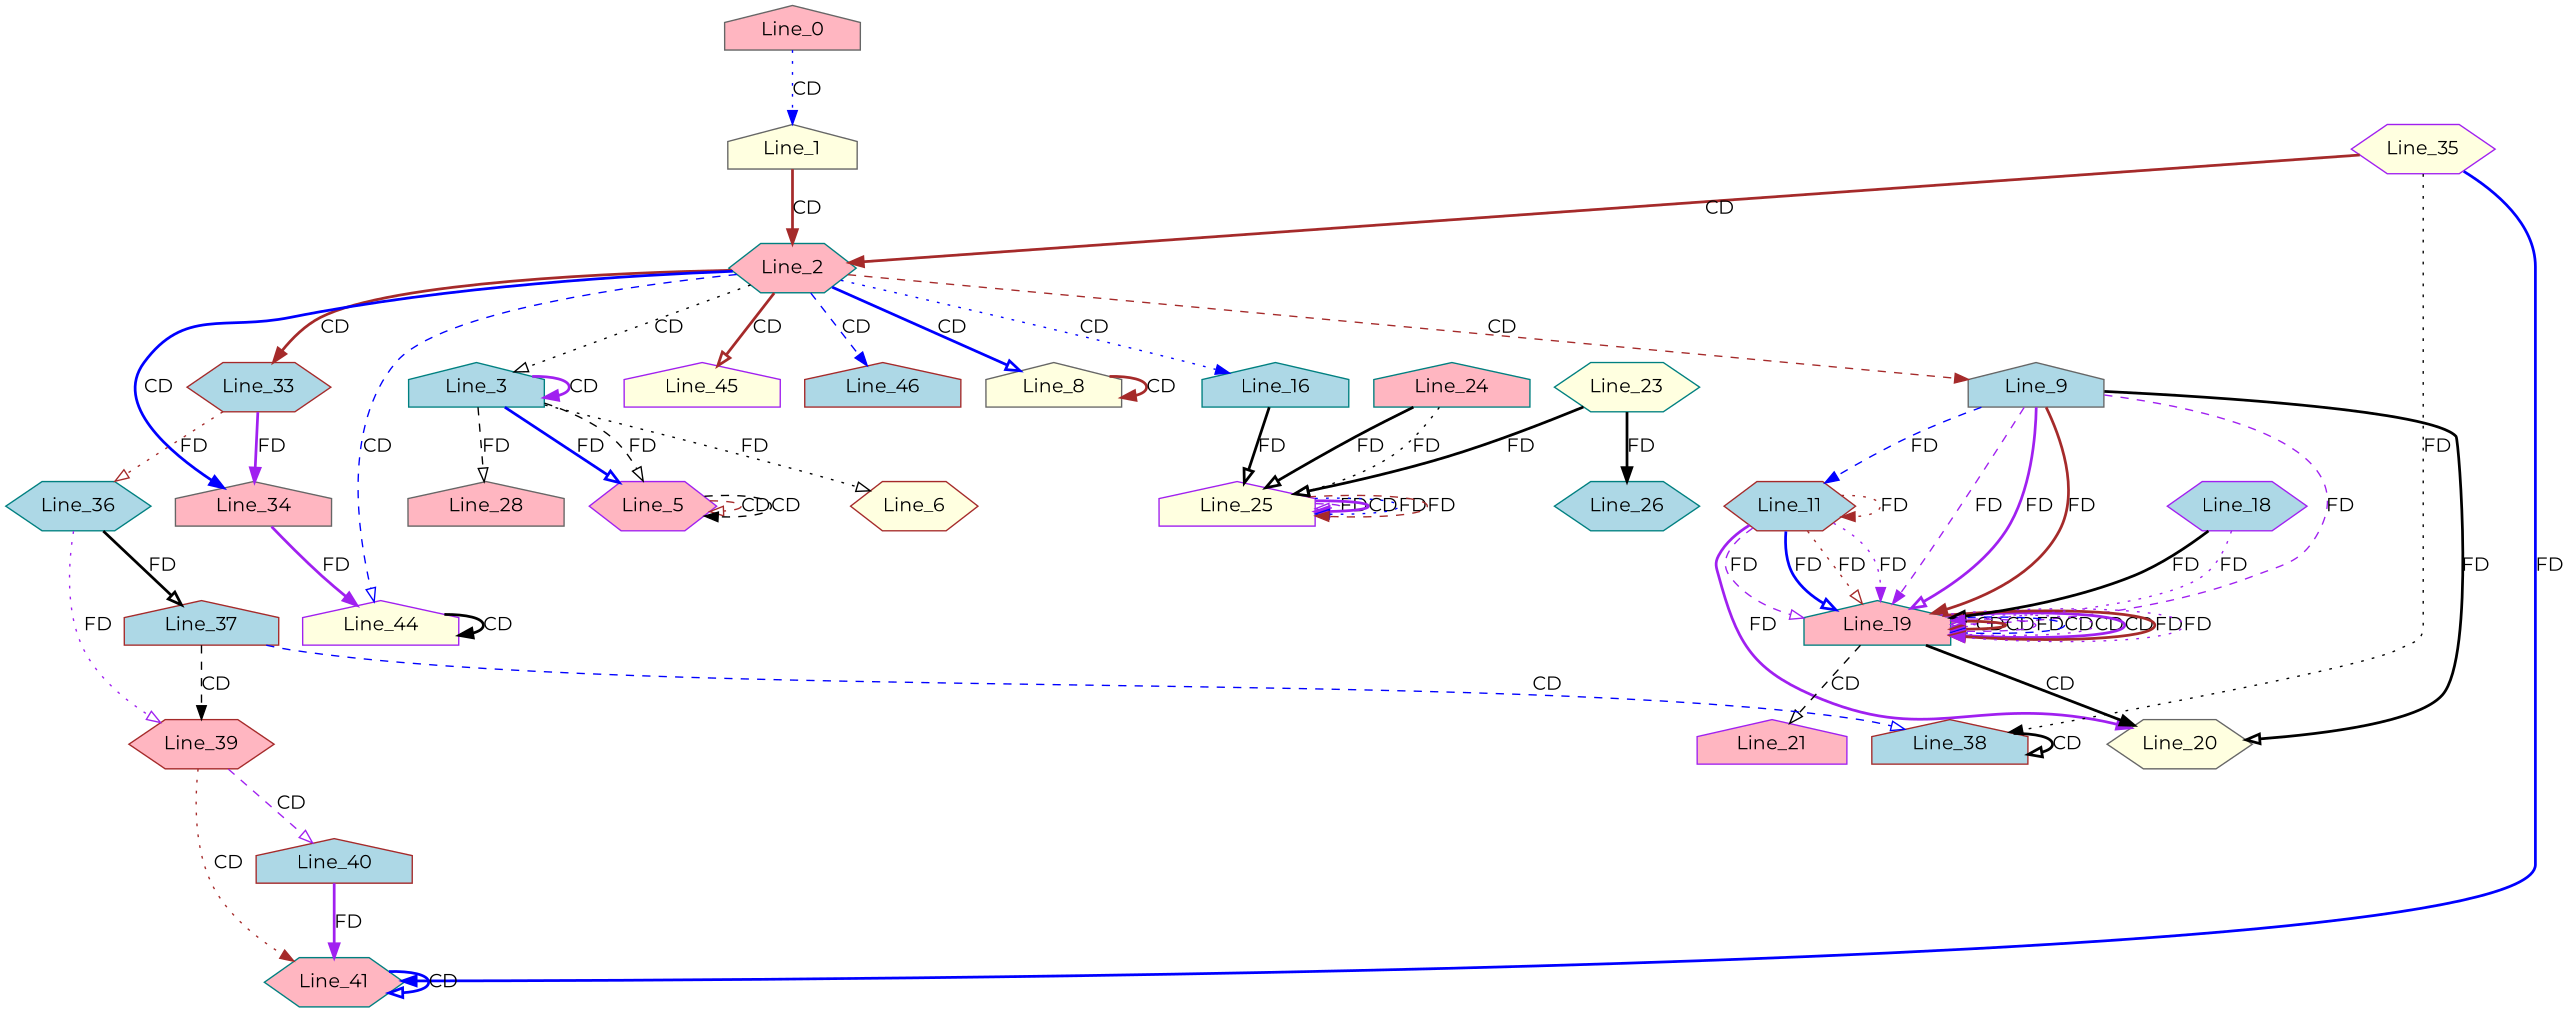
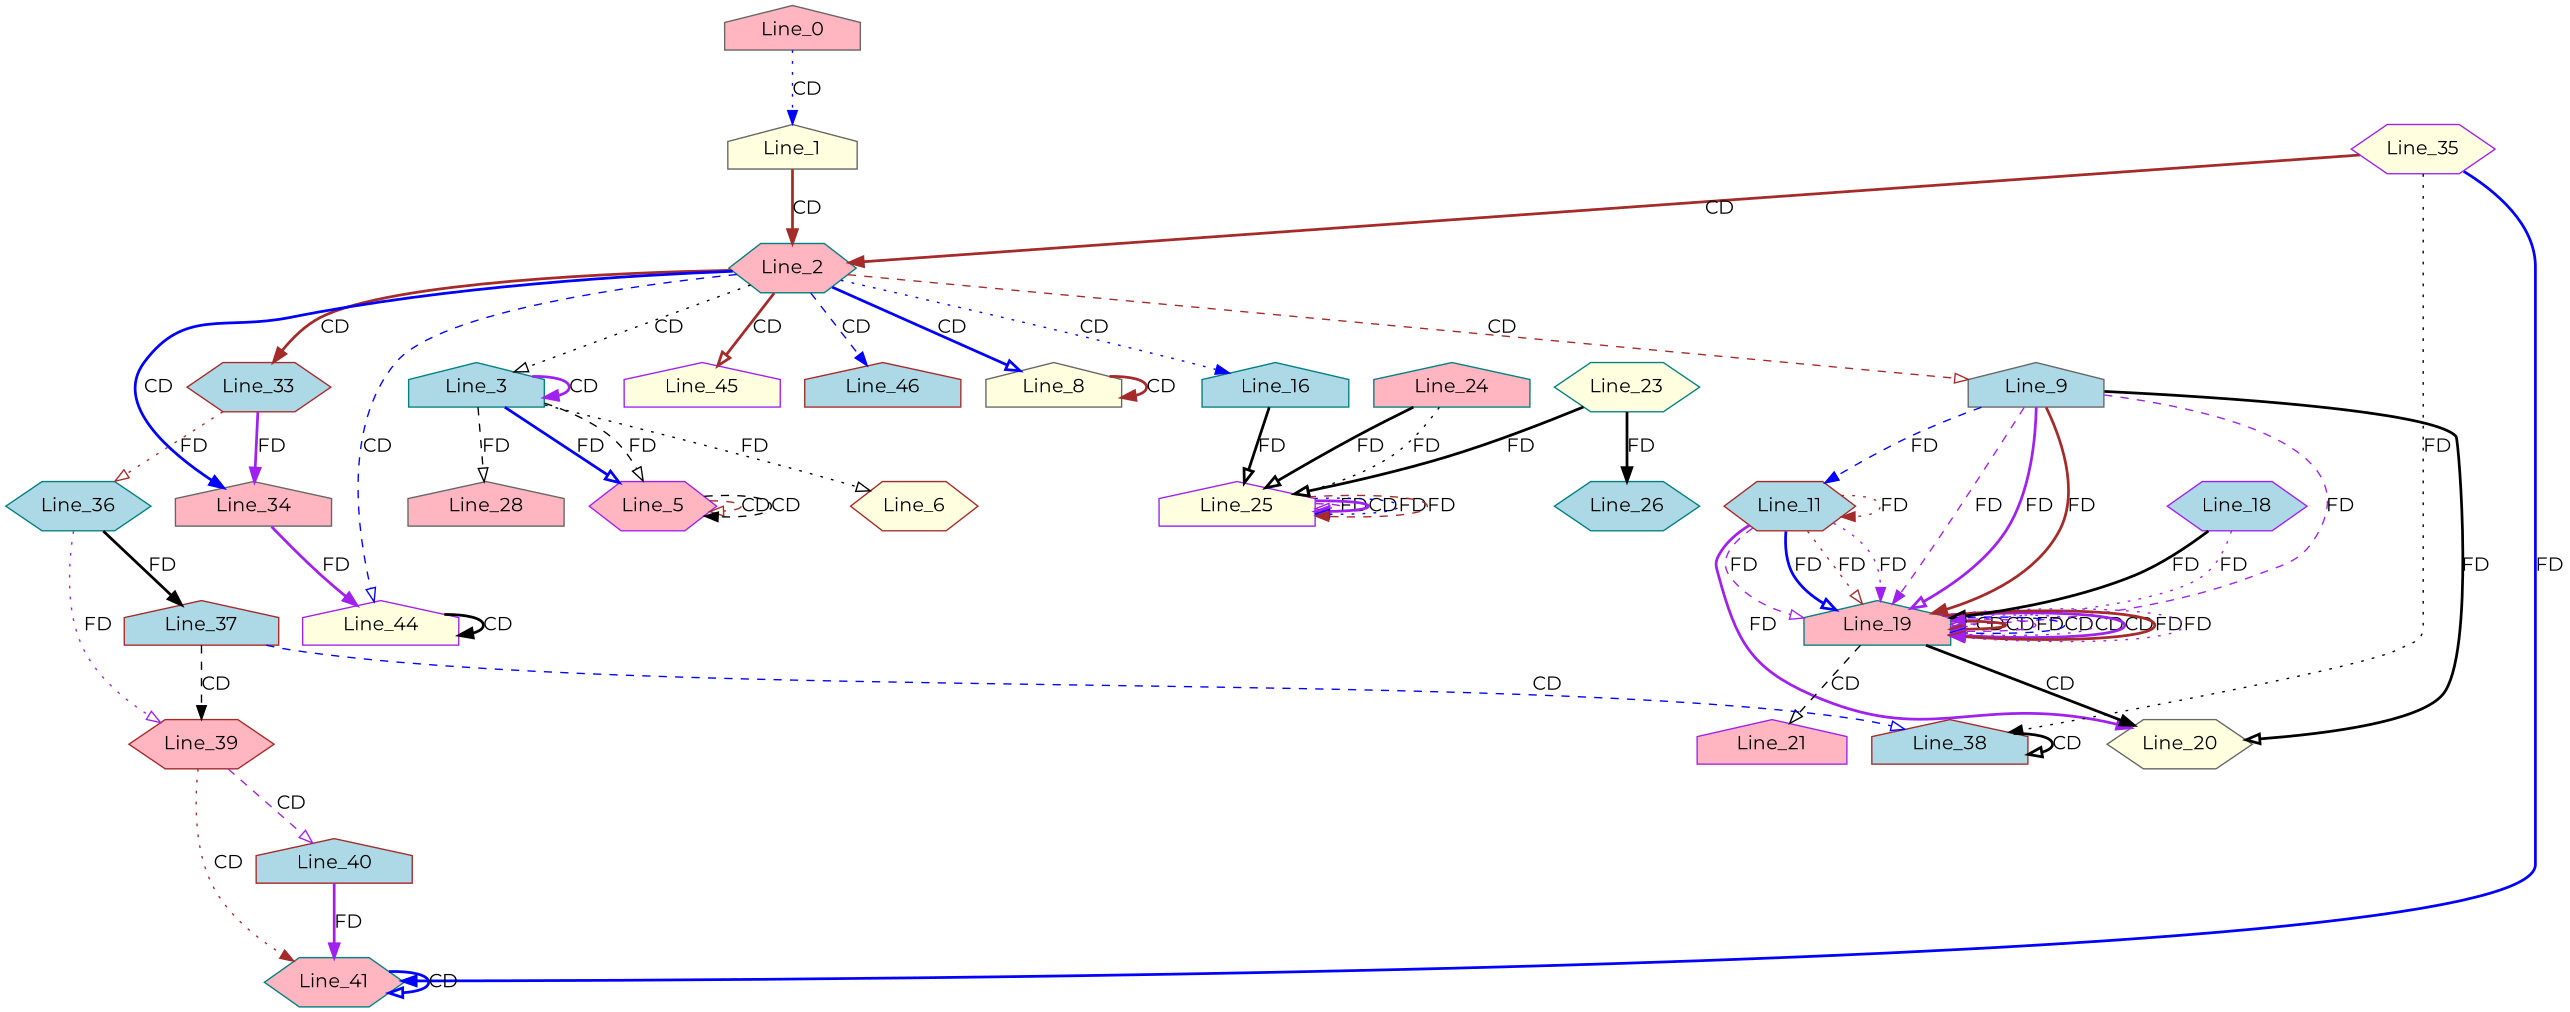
edge "Line_2" -> "Line_9": arrowhead normal -> onormal
edge "Line_36" -> "Line_37": arrowhead onormal -> normal
